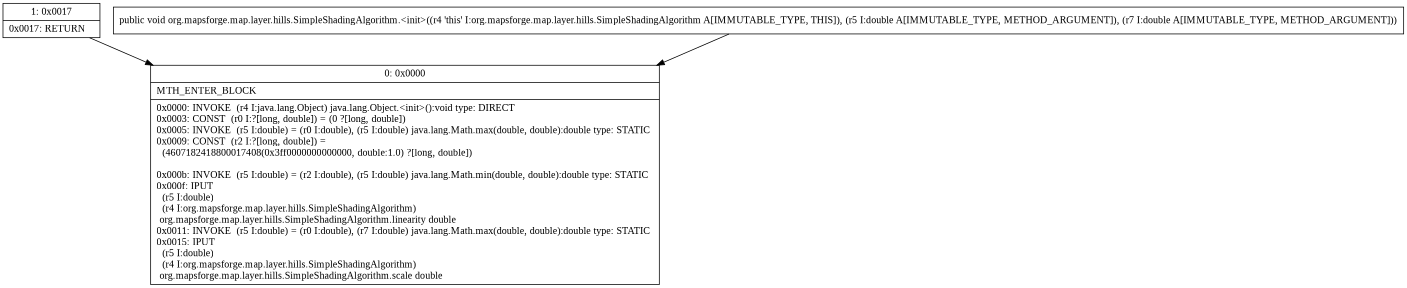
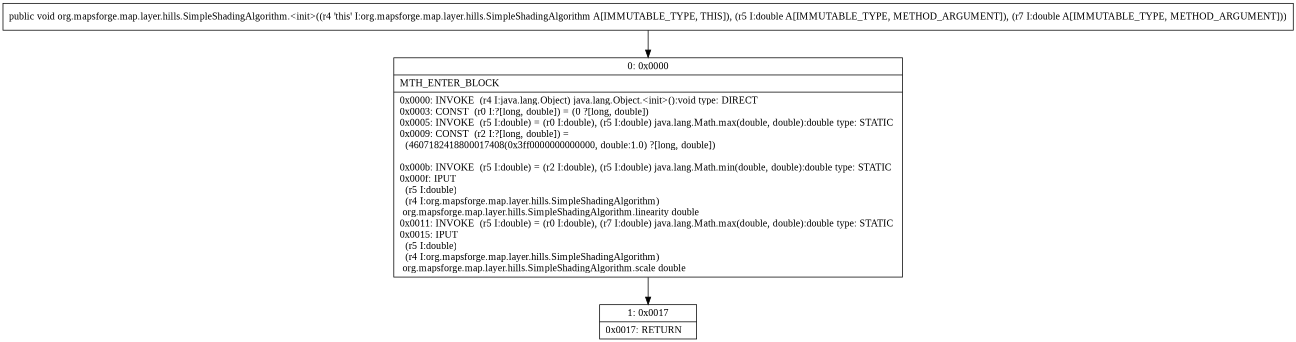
edge "1: 0x0017" -> "0: 0x0000": reversed
